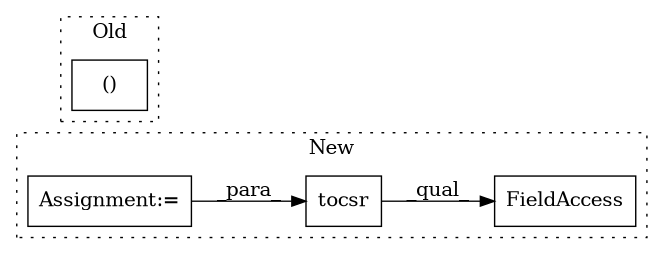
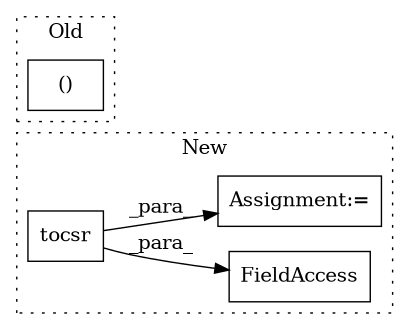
edge "tocsr" -> "FieldAccess": label "_qual_" -> "_para_"
edge "Assignment:=" -> "tocsr": reversed
